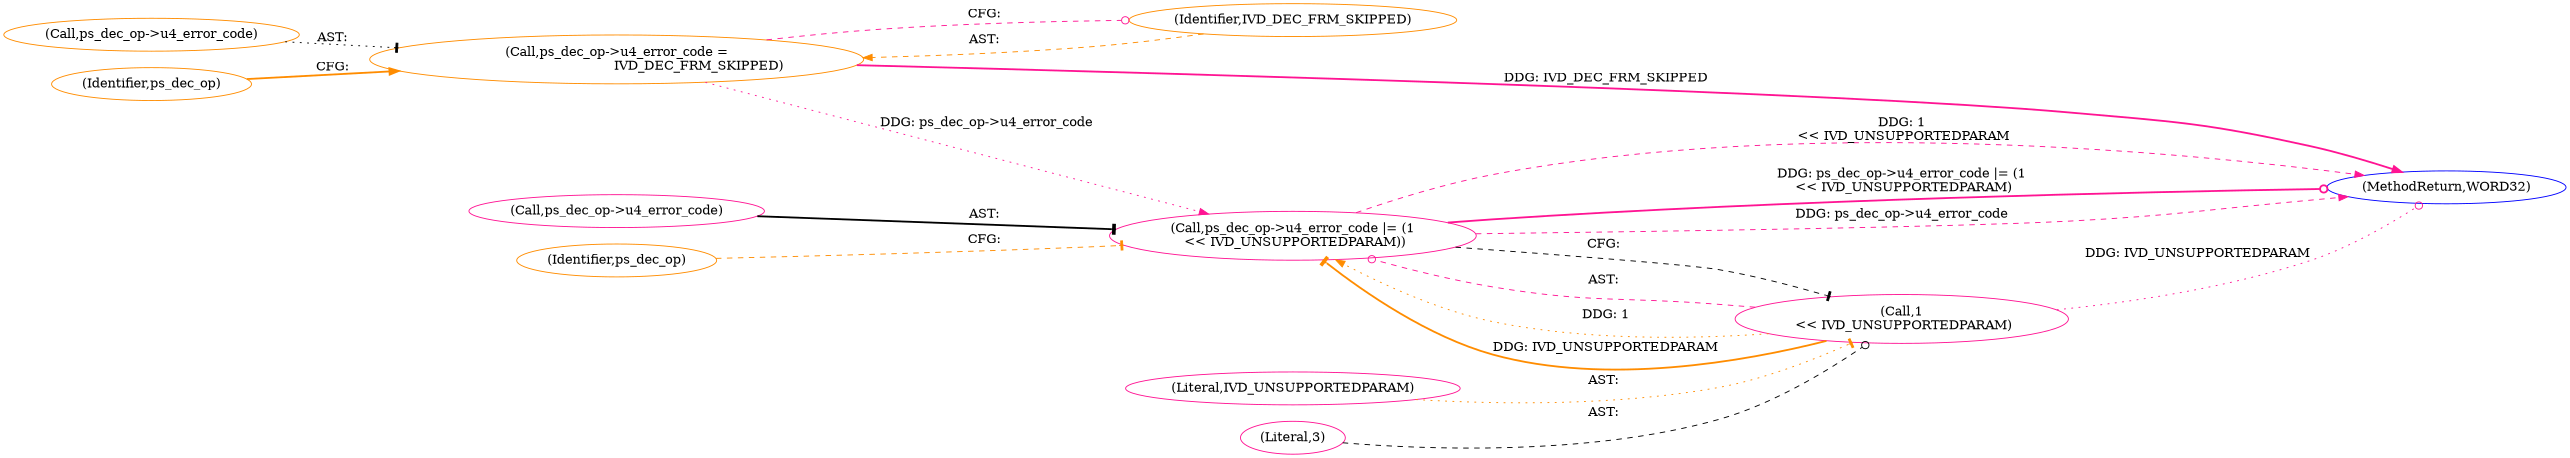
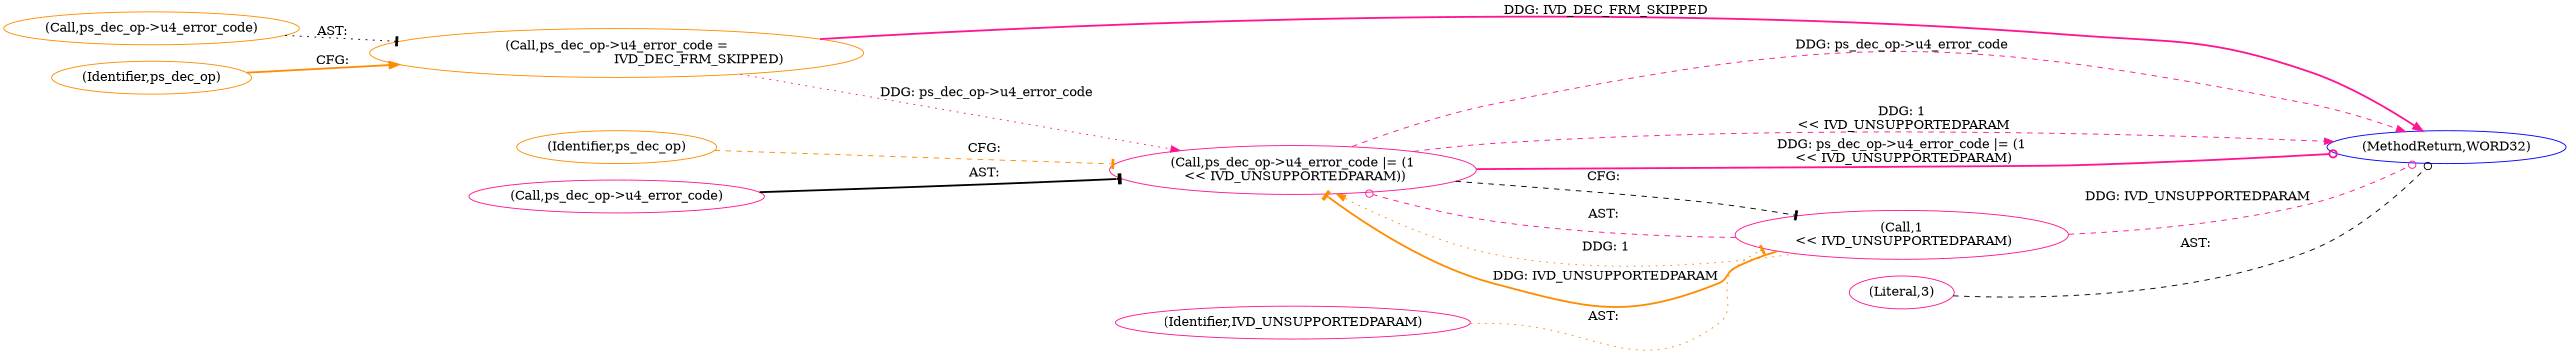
node "(Identifier,IVD_DEC_FRM_SKIPPED)": removed
edge "(Call,1 << IVD_UNSUPPORTEDPARAM)" -> "(MethodReturn,WORD32)": style dotted -> dashed
node "(Literal,IVD_UNSUPPORTEDPARAM)": label "(Literal,IVD_UNSUPPORTEDPARAM)" -> "(Identifier,IVD_UNSUPPORTEDPARAM)"
edge "(Literal,3)" -> "(Call,1 << IVD_UNSUPPORTEDPARAM)": now "(Literal,3)" -> "(MethodReturn,WORD32)"
